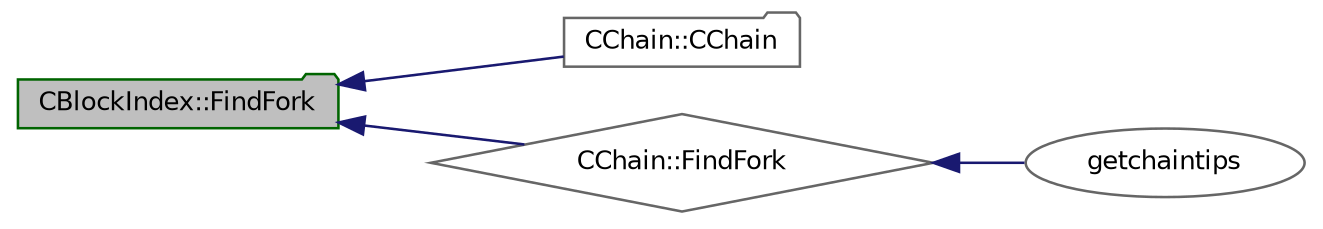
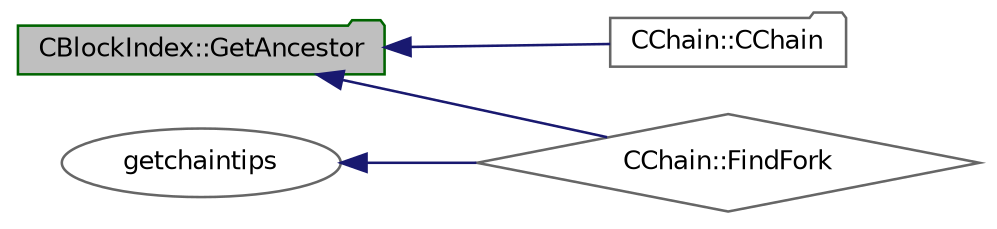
node "CBlockIndex::FindFork": label "CBlockIndex::FindFork" -> "CBlockIndex::GetAncestor"
edge "getchaintips" -> "CChain::FindFork": reversed
